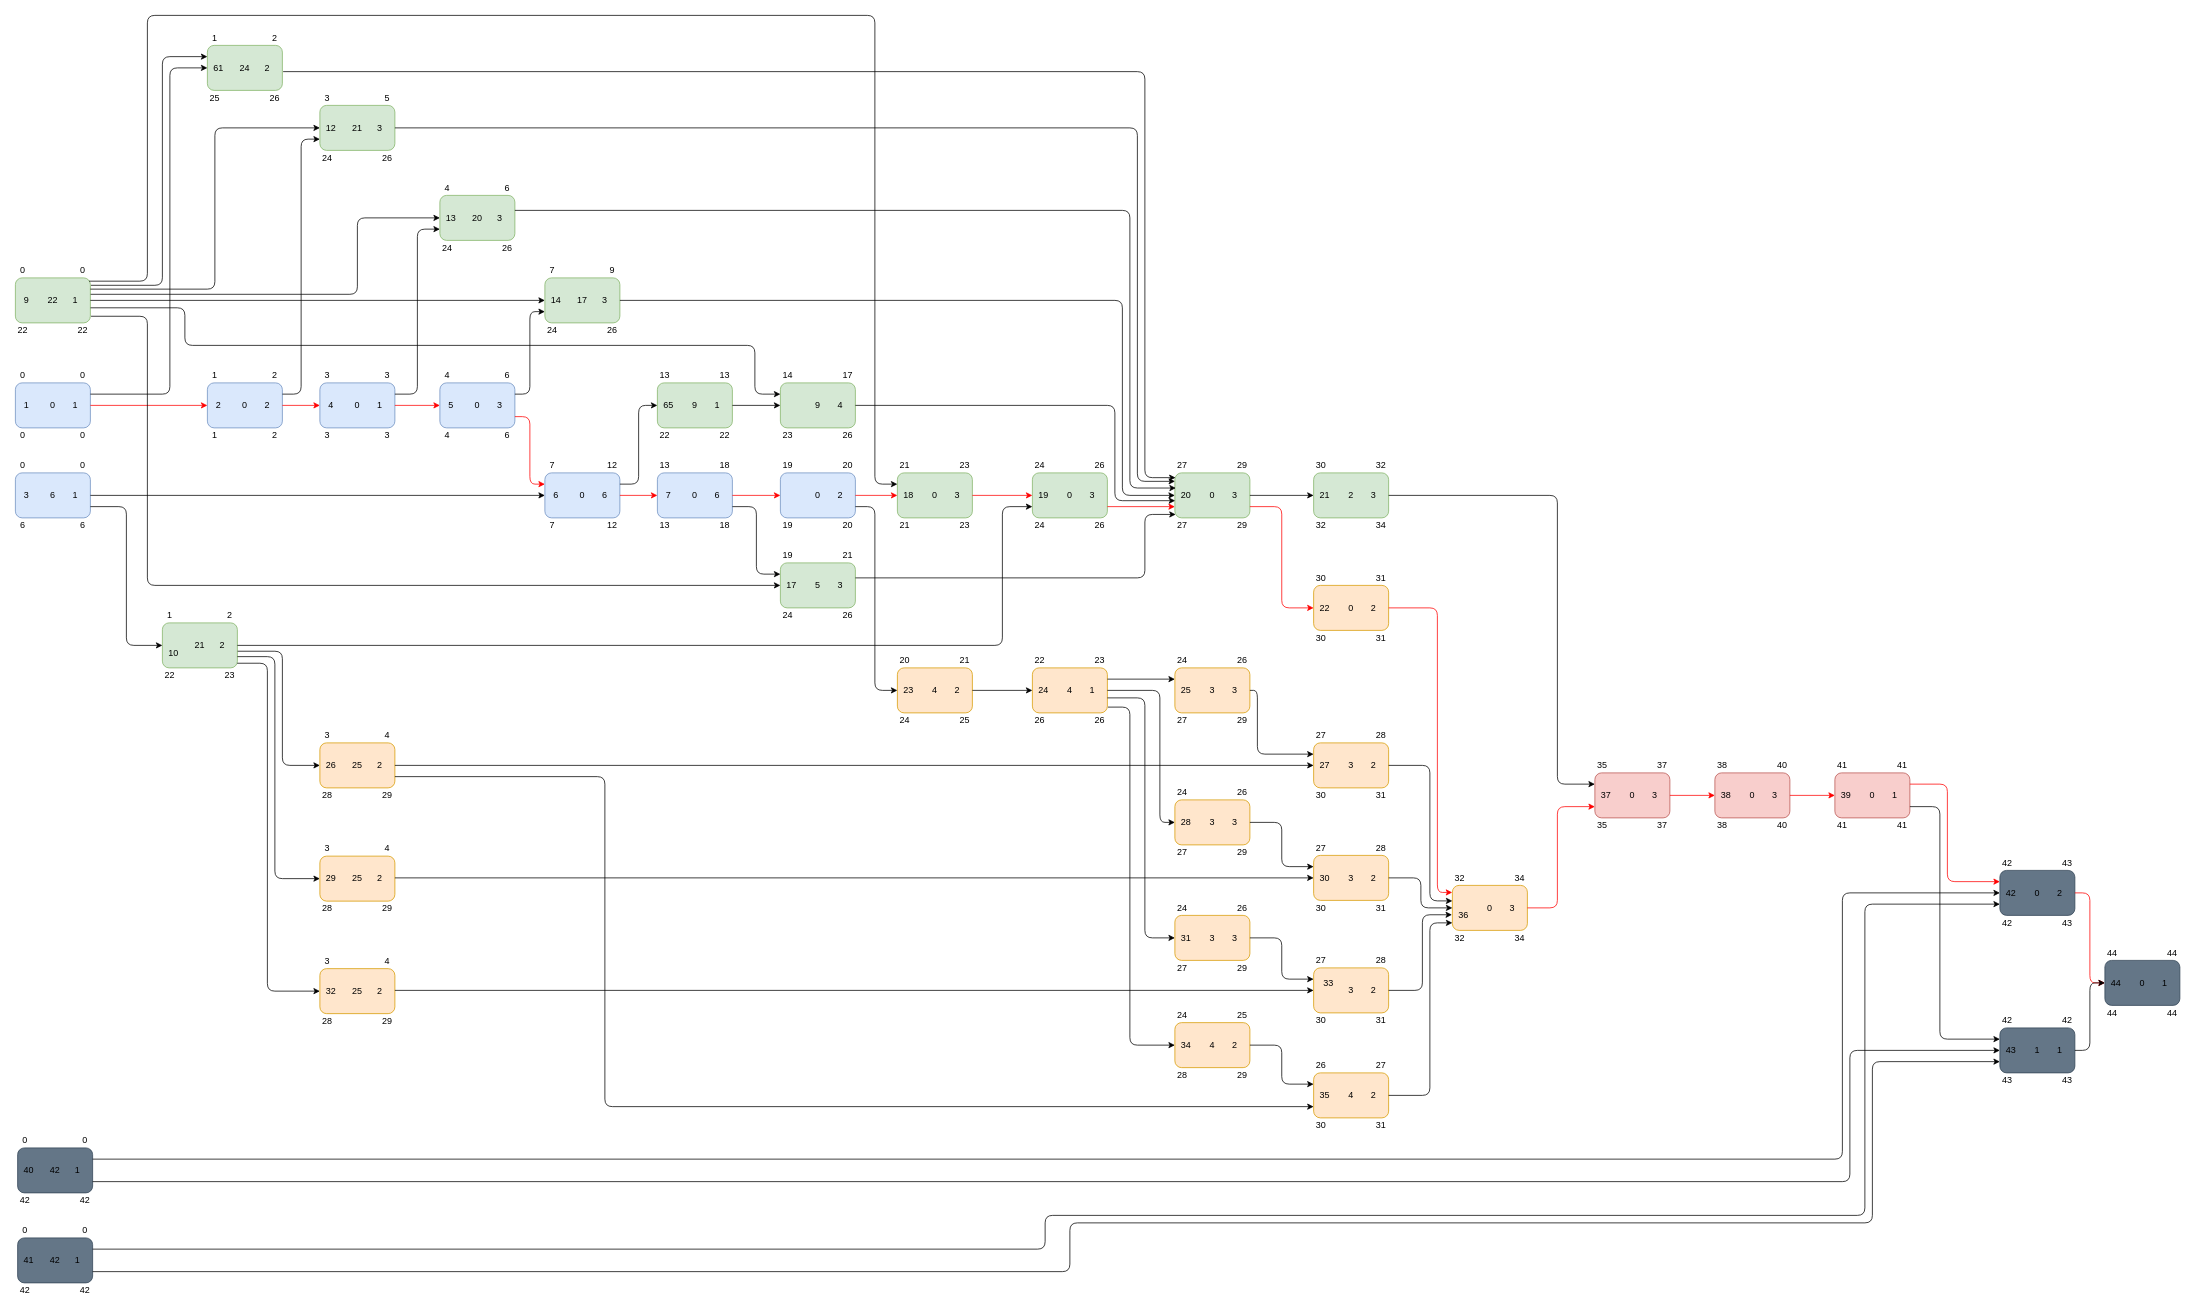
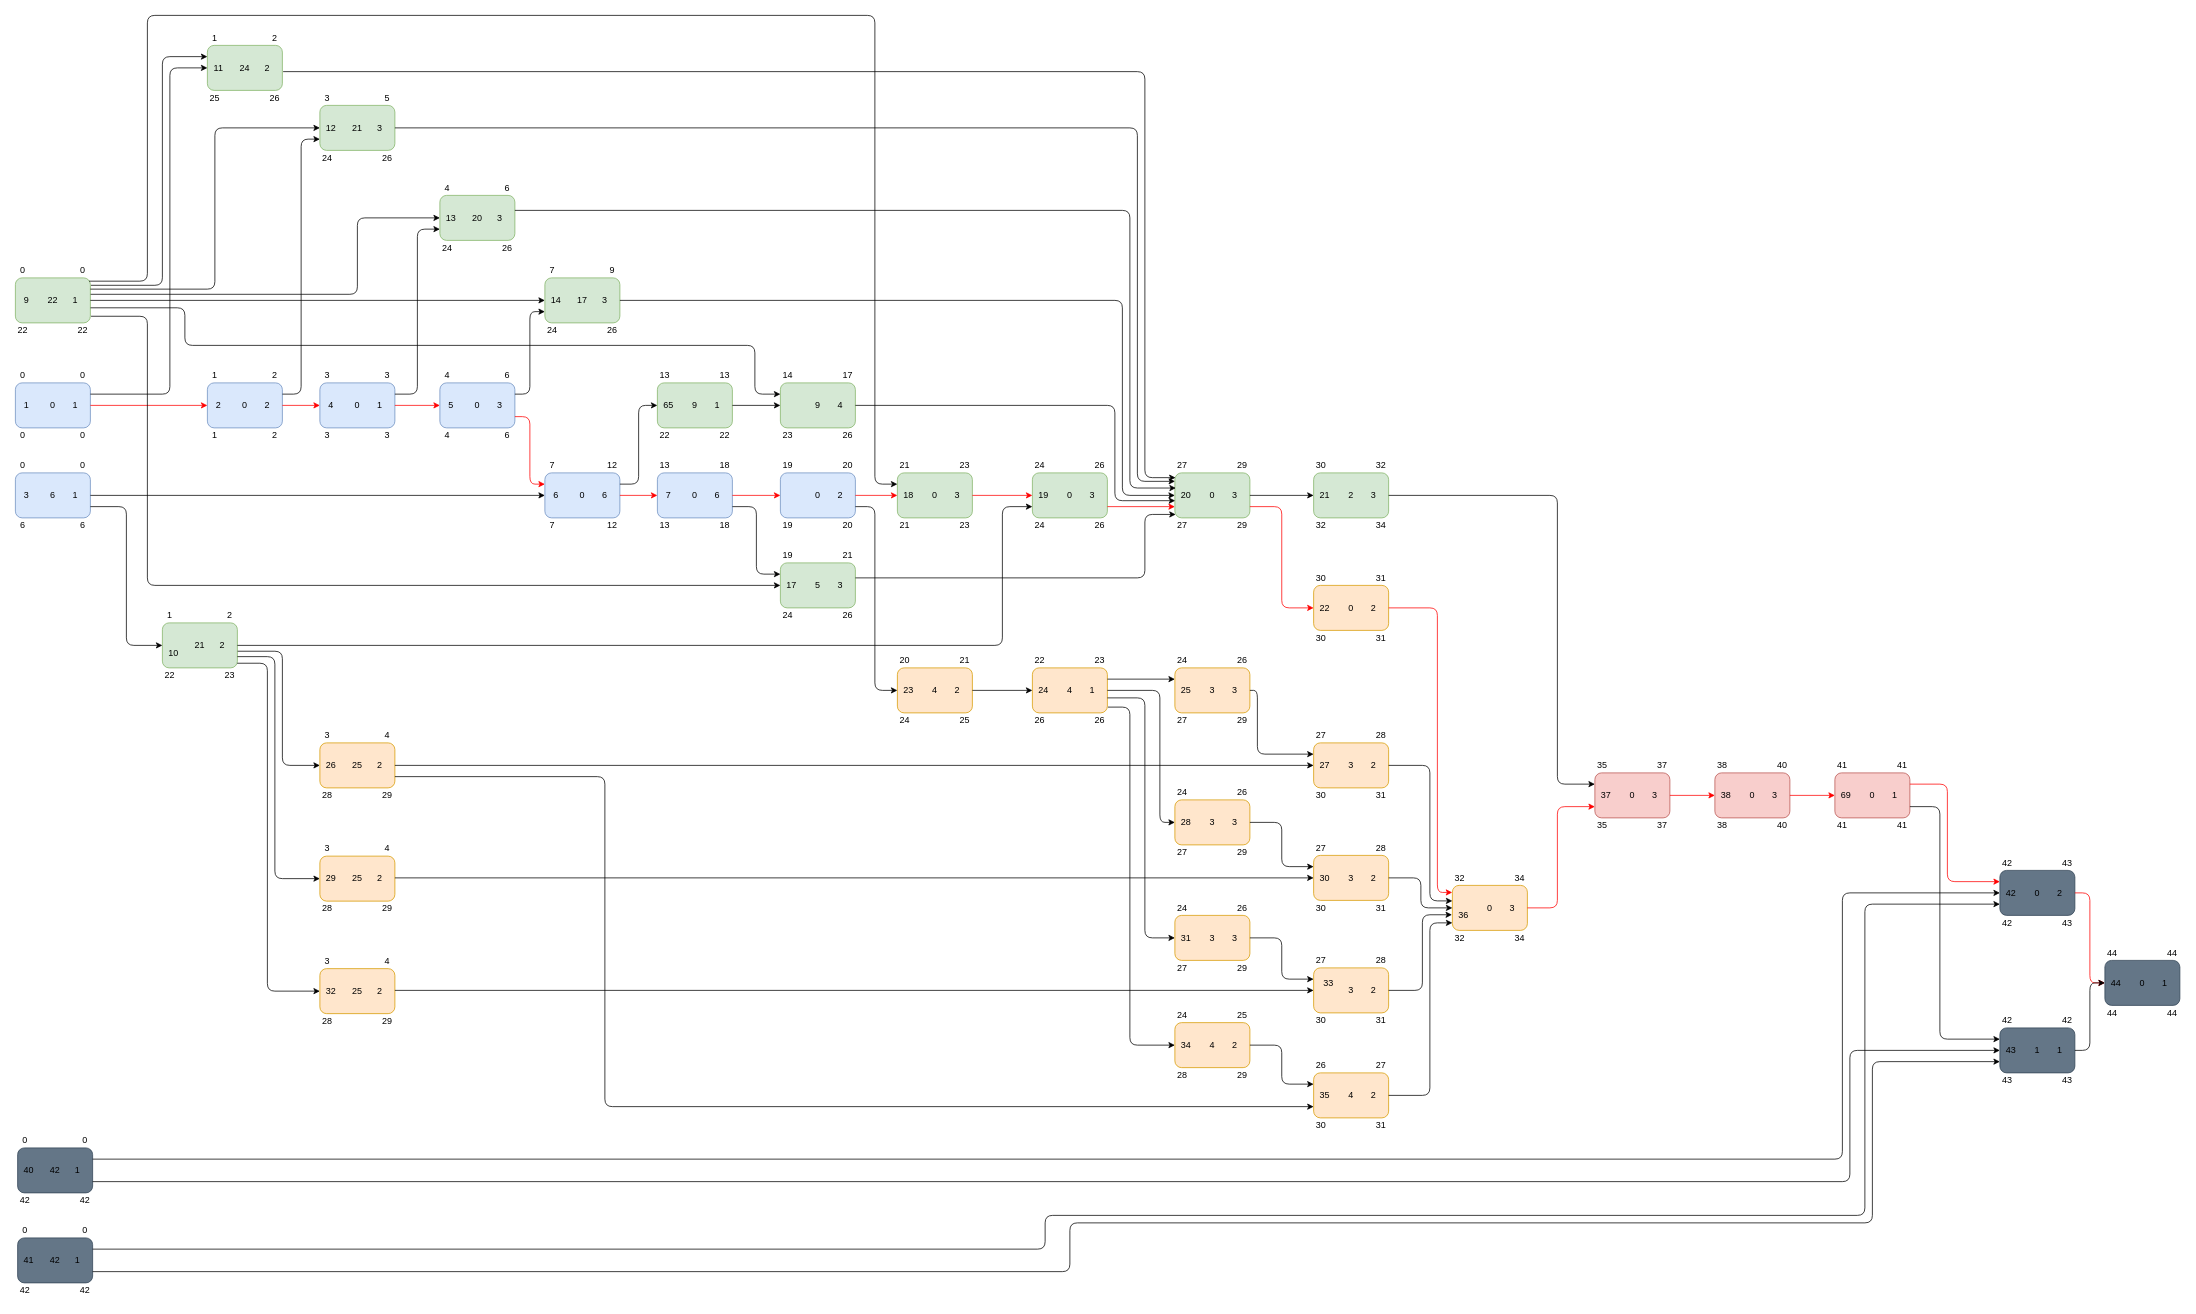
node "61": label "61" -> "11"
node "39": label "39" -> "69"
